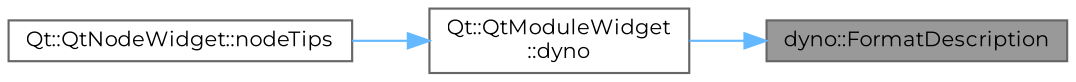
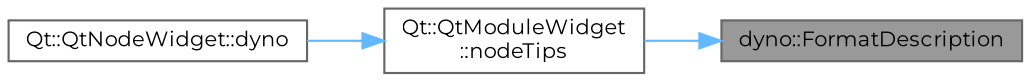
node "Qt::QtNodeWidget::nodeTips": label "Qt::QtNodeWidget::nodeTips" -> "Qt::QtNodeWidget::dyno"
node "Qt::QtModuleWidget ::dyno": label "Qt::QtModuleWidget ::dyno" -> "Qt::QtModuleWidget ::nodeTips"
